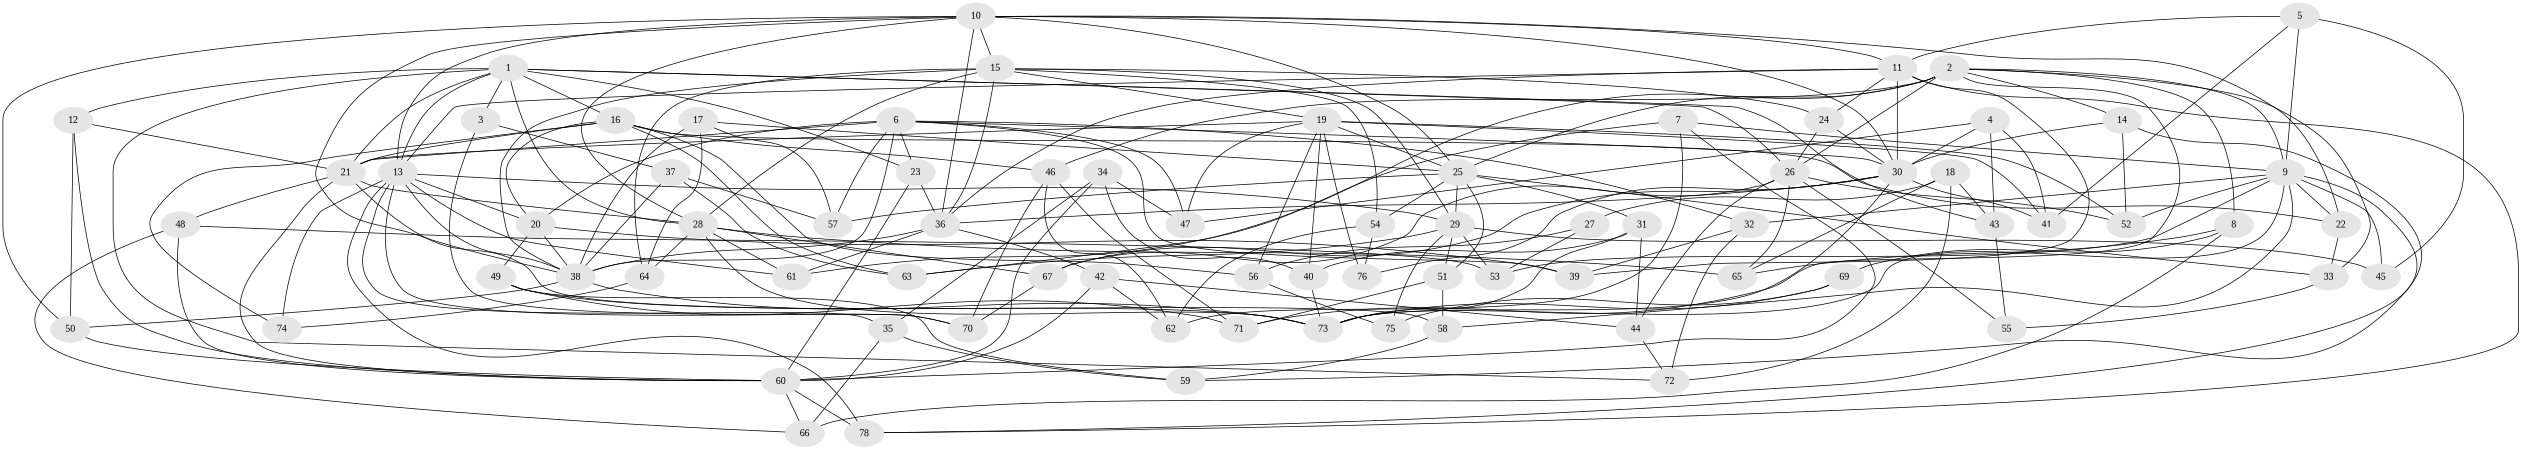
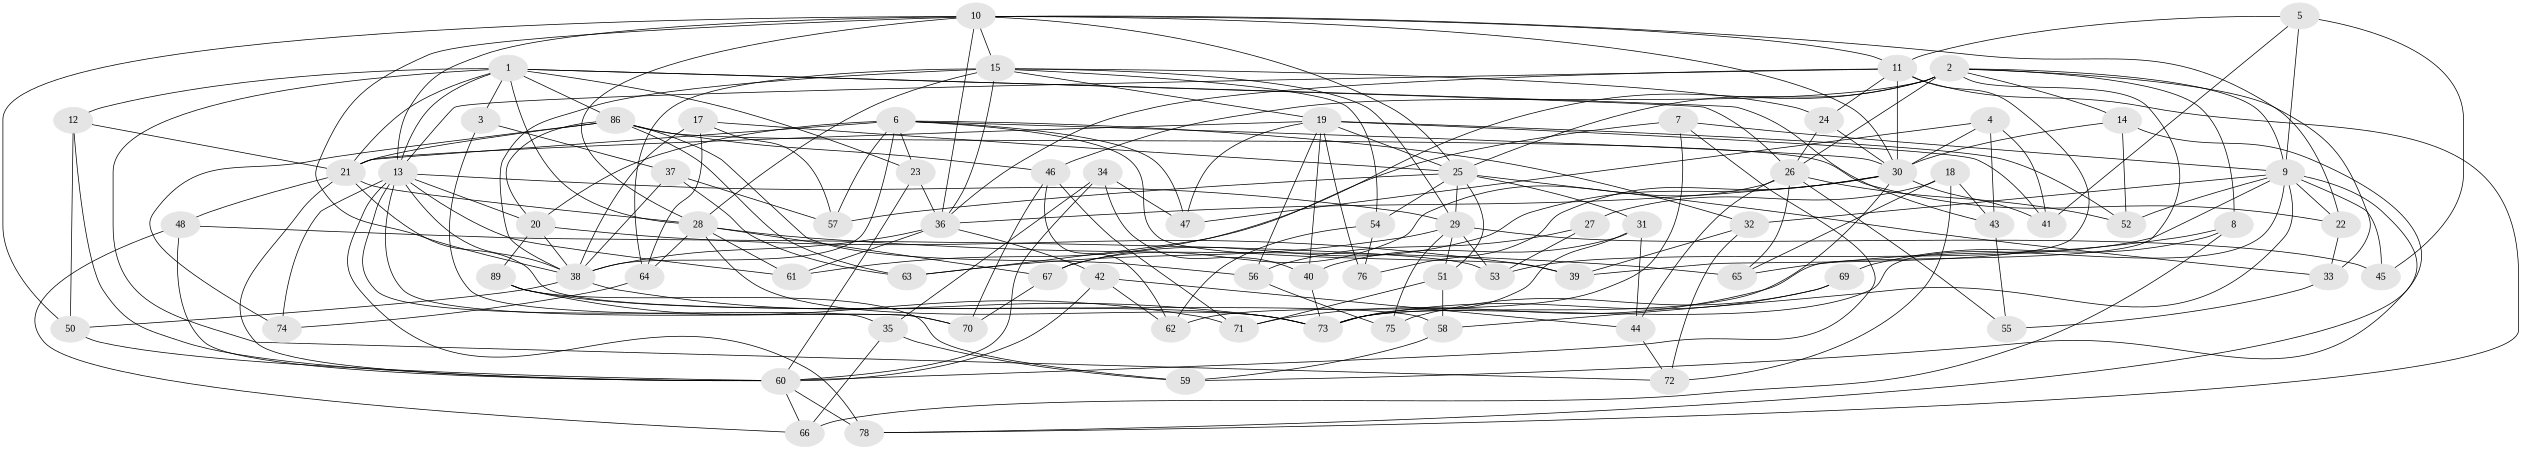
node "16": label "16" -> "86"
node "49": label "49" -> "89"
